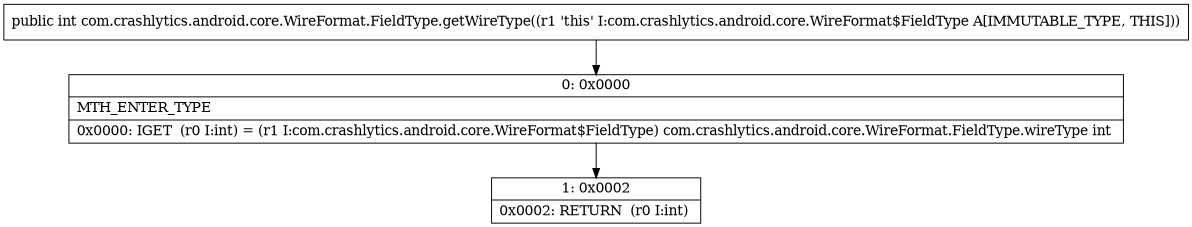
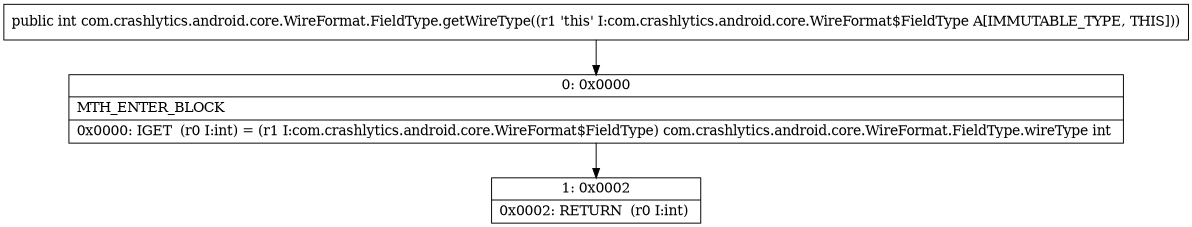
node "0: 0x0000": text "MTH_ENTER_TYPE" -> "MTH_ENTER_BLOCK"
